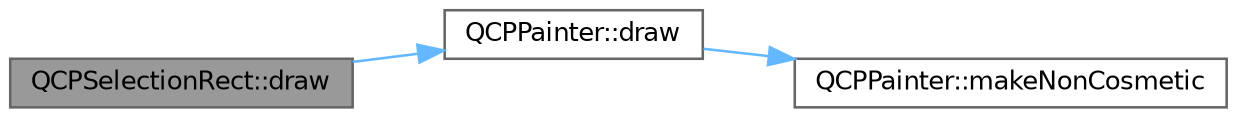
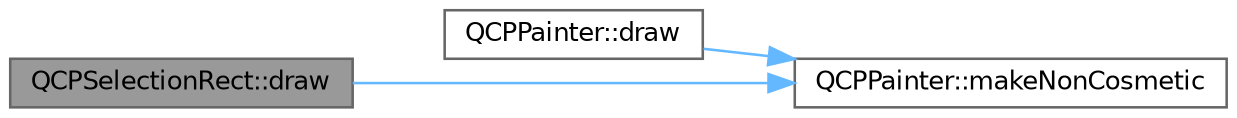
edge "QCPSelectionRect::draw" -> "QCPPainter::draw": now "QCPSelectionRect::draw" -> "QCPPainter::makeNonCosmetic"
